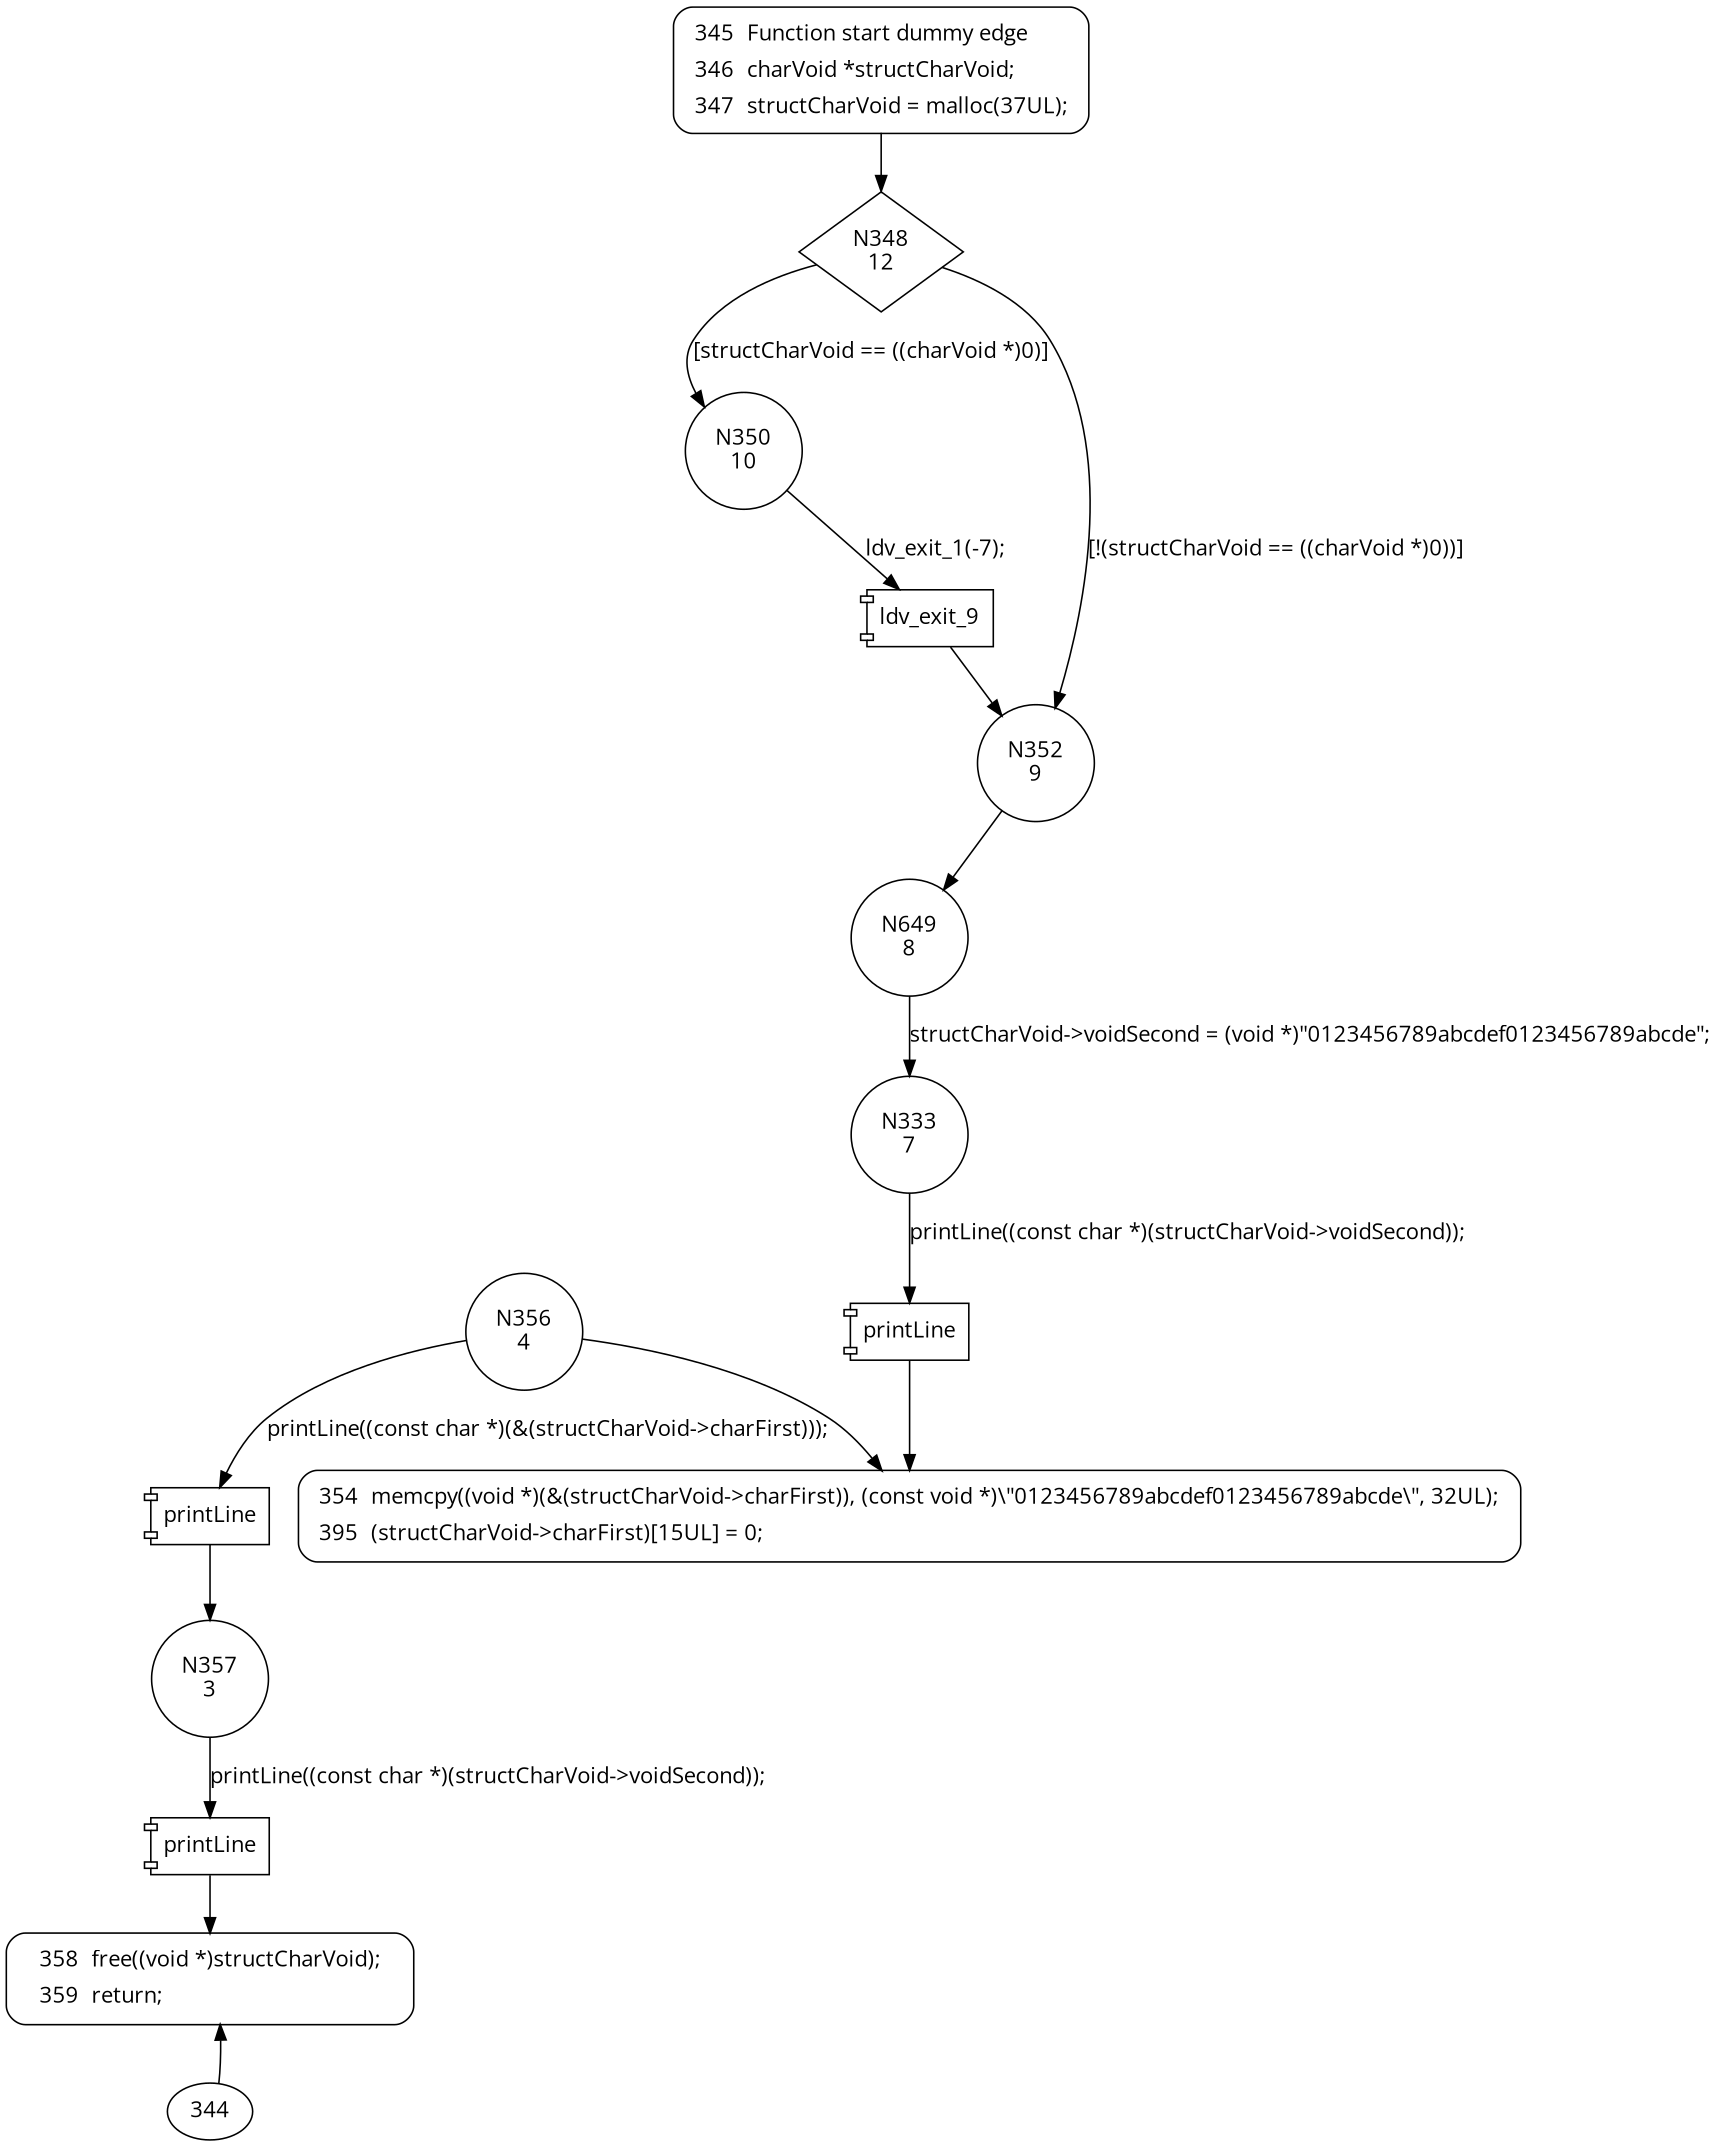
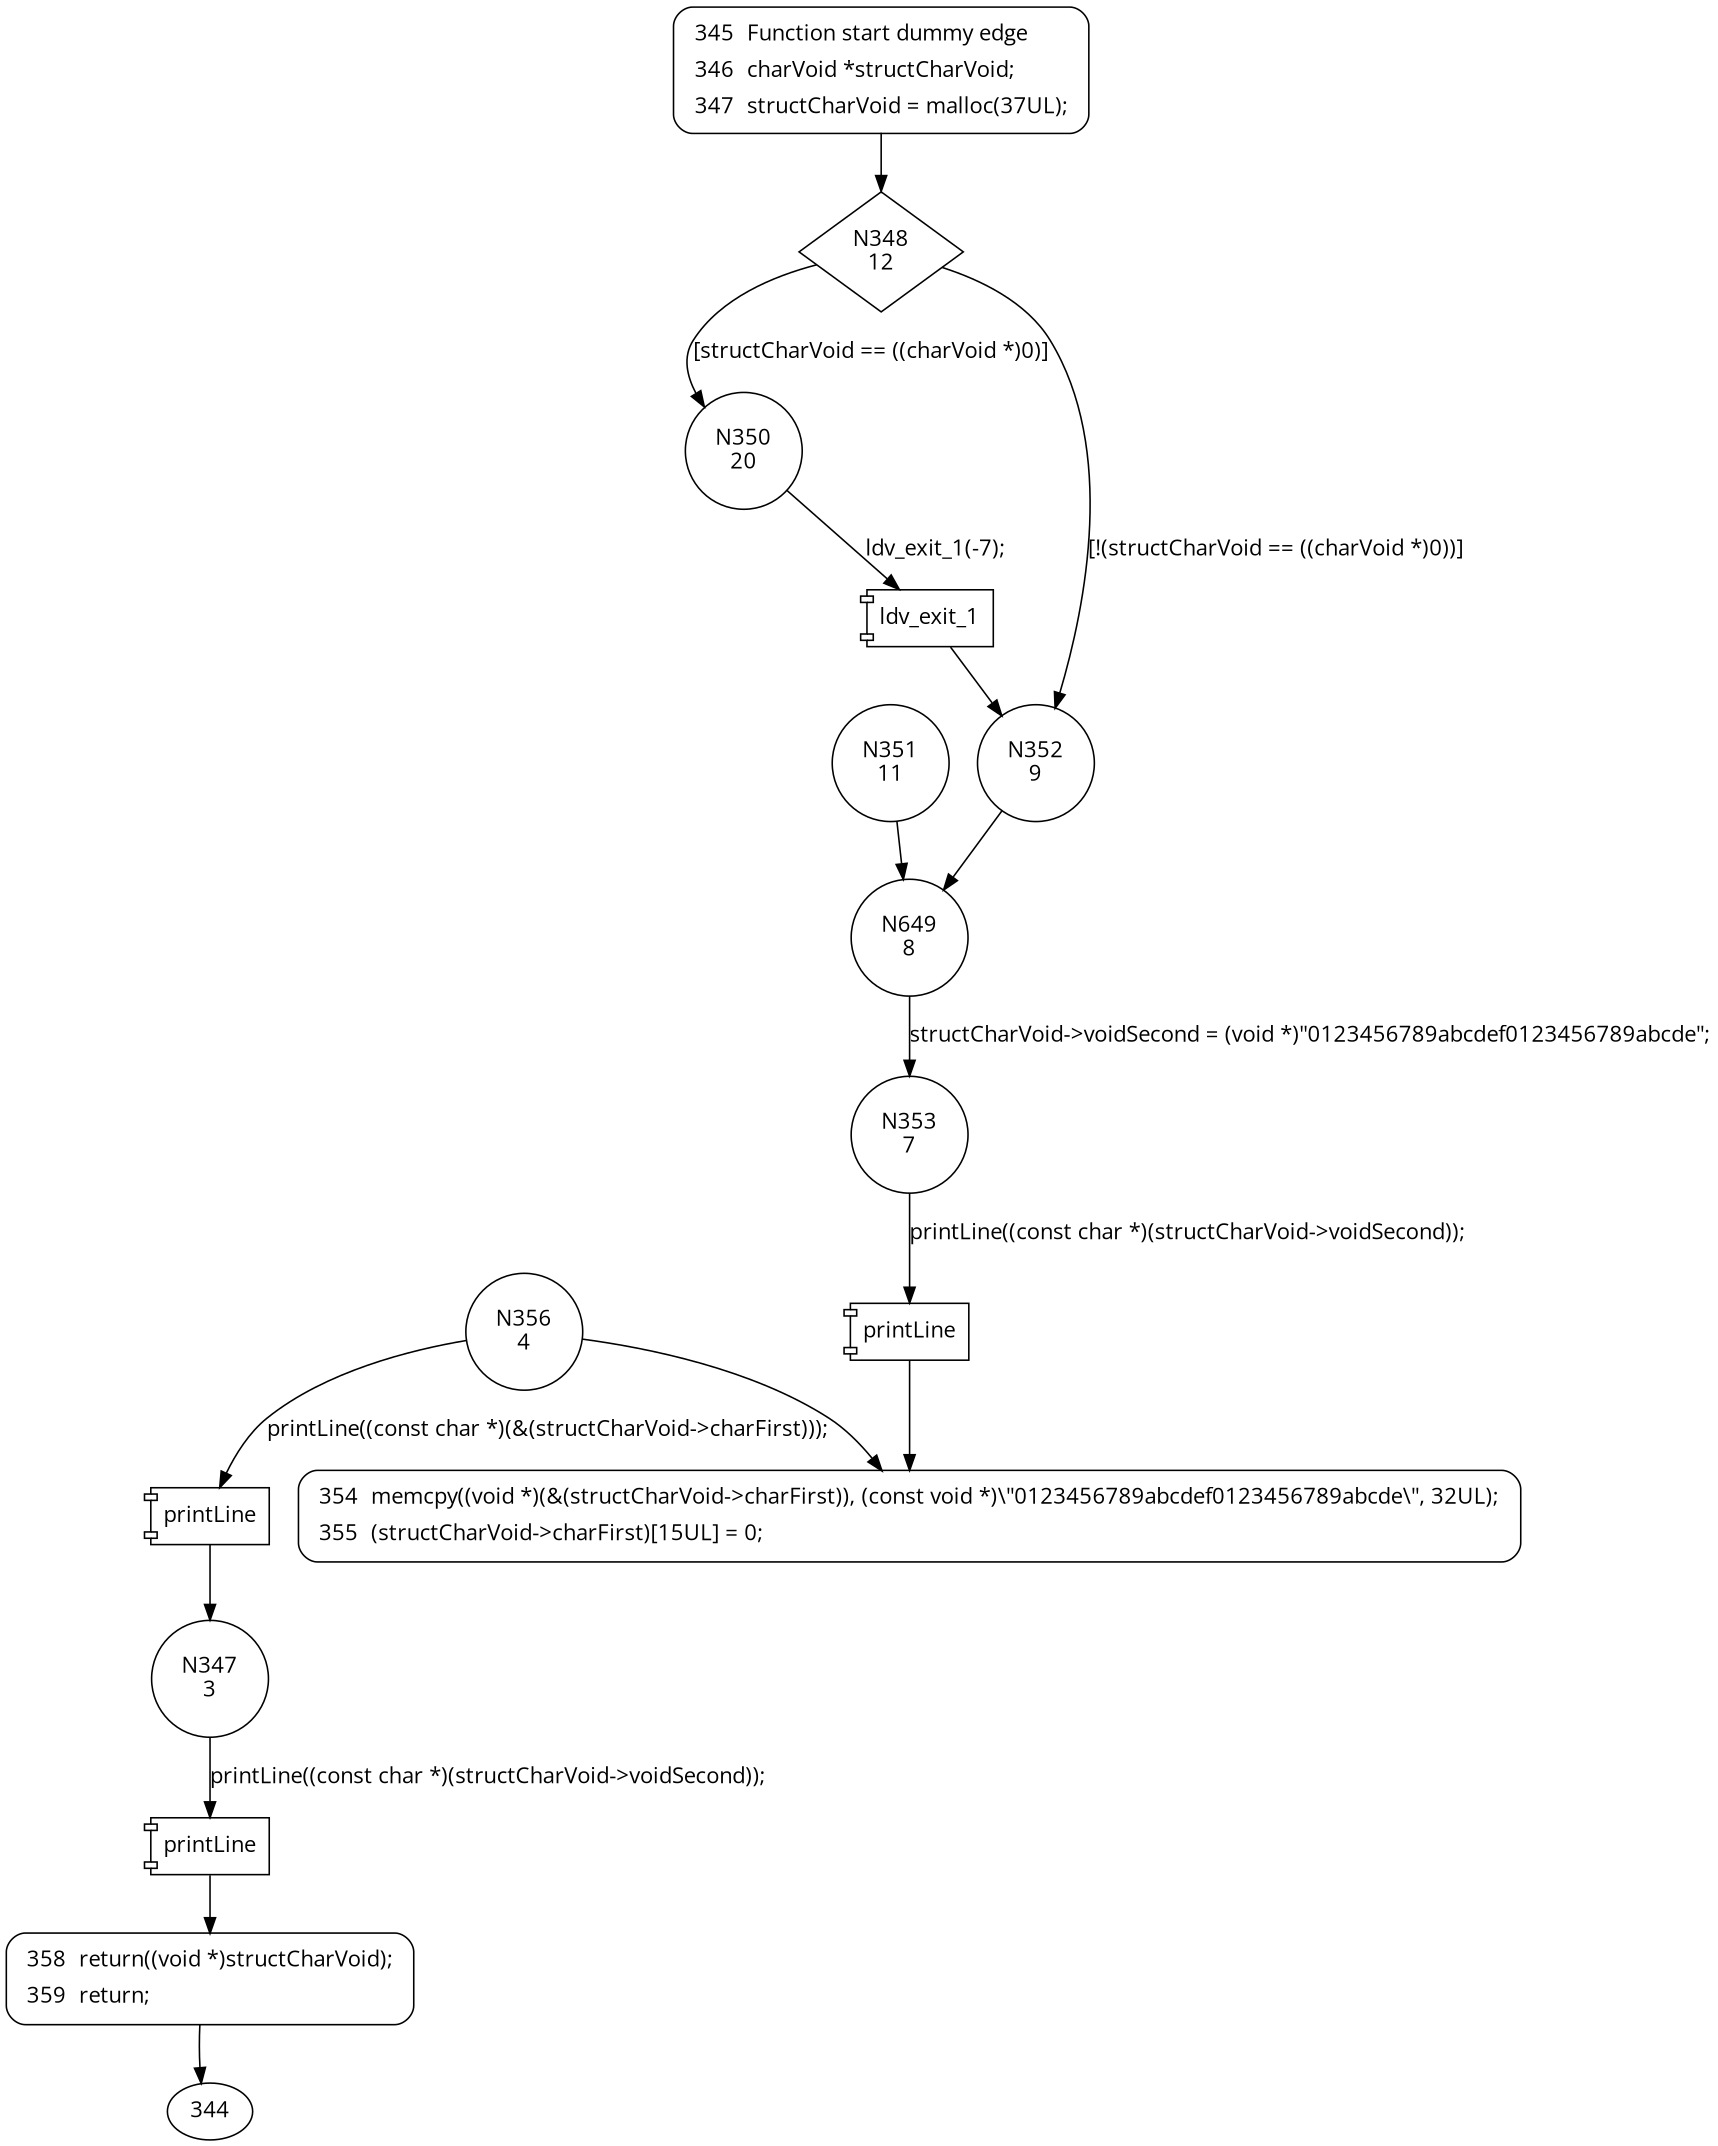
node "N350 10": label "N350 10" -> "N350 20"
node "ldv_exit_9": label "ldv_exit_9" -> "ldv_exit_1"
node "N351 11": added
node "N333 7": label "N333 7" -> "N353 7"
node "354": text "395" -> "355"
node "N357 3": label "N357 3" -> "N347 3"
node "358": text "free((void *)structCharVoid);" -> "return((void *)structCharVoid);"
edge "344" -> "358": reversed
